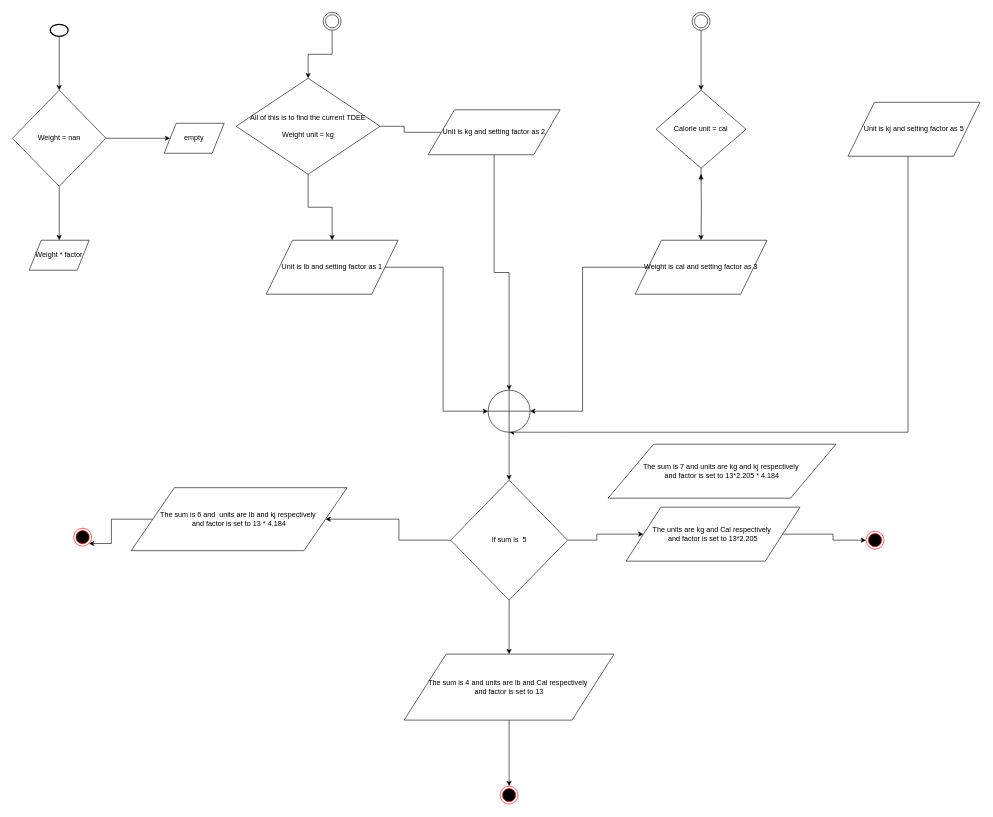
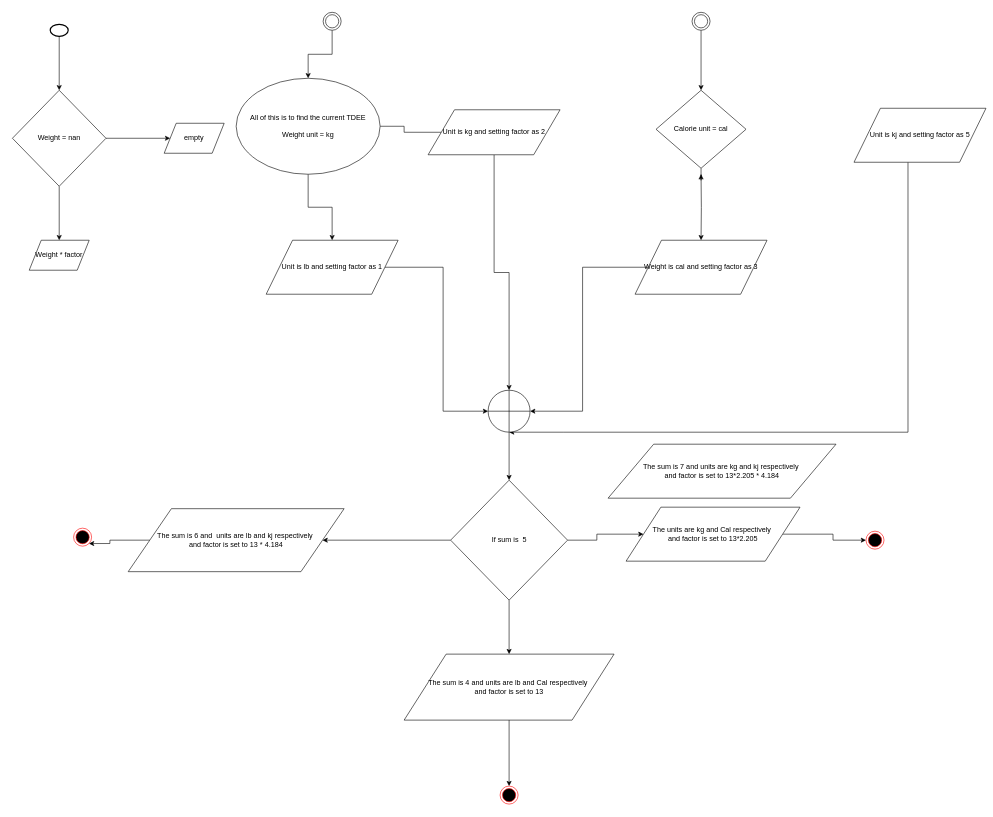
node "All of this is to find the current TDEE Weight unit = kg": shape diamond -> ellipse
node "Unit is kj and setting factor as 5": moved (914, 129) -> (920, 135)
node "The sum is 6 and units are lb and kj respectively and factor is set to 13 * 4.184": moved (239, 519) -> (236, 540)
